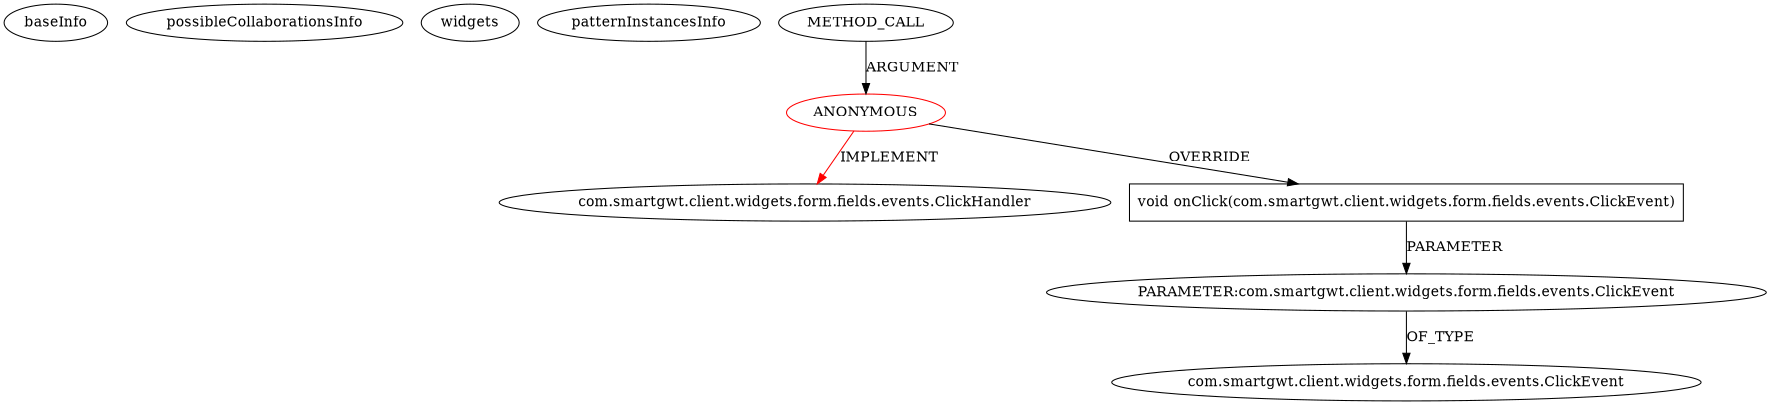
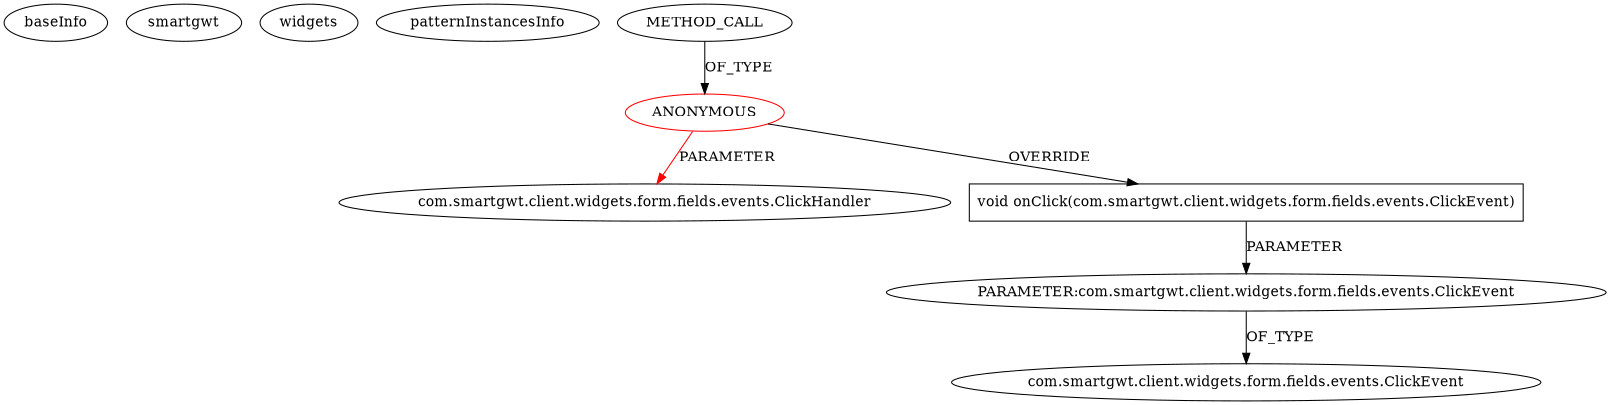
node "possibleCollaborationsInfo": label "possibleCollaborationsInfo" -> "smartgwt"
edge "METHOD_CALL" -> "ANONYMOUS": label "ARGUMENT" -> "OF_TYPE"
edge "ANONYMOUS" -> "com.smartgwt.client.widgets.form.fields.events.ClickHandler": label "IMPLEMENT" -> "PARAMETER"
